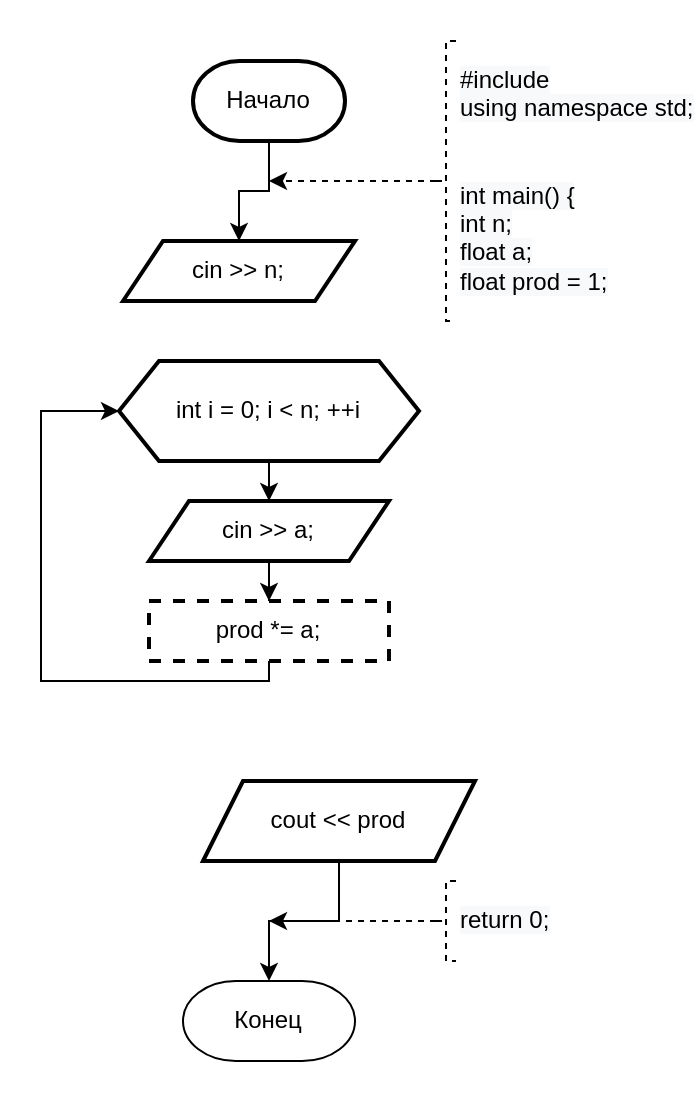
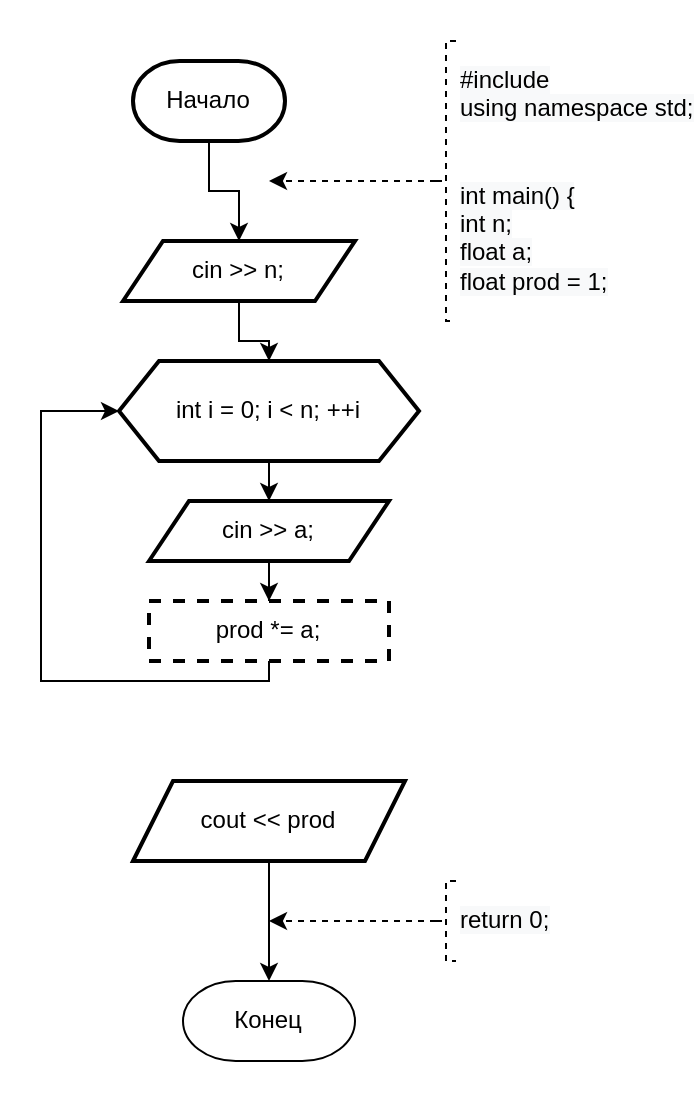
node "Начало": moved (269, 101) -> (209, 101)
edge "cin >> n;" -> "int i = 0; i < n; ++i": added
node "cout << prod": moved (339, 821) -> (269, 821)
